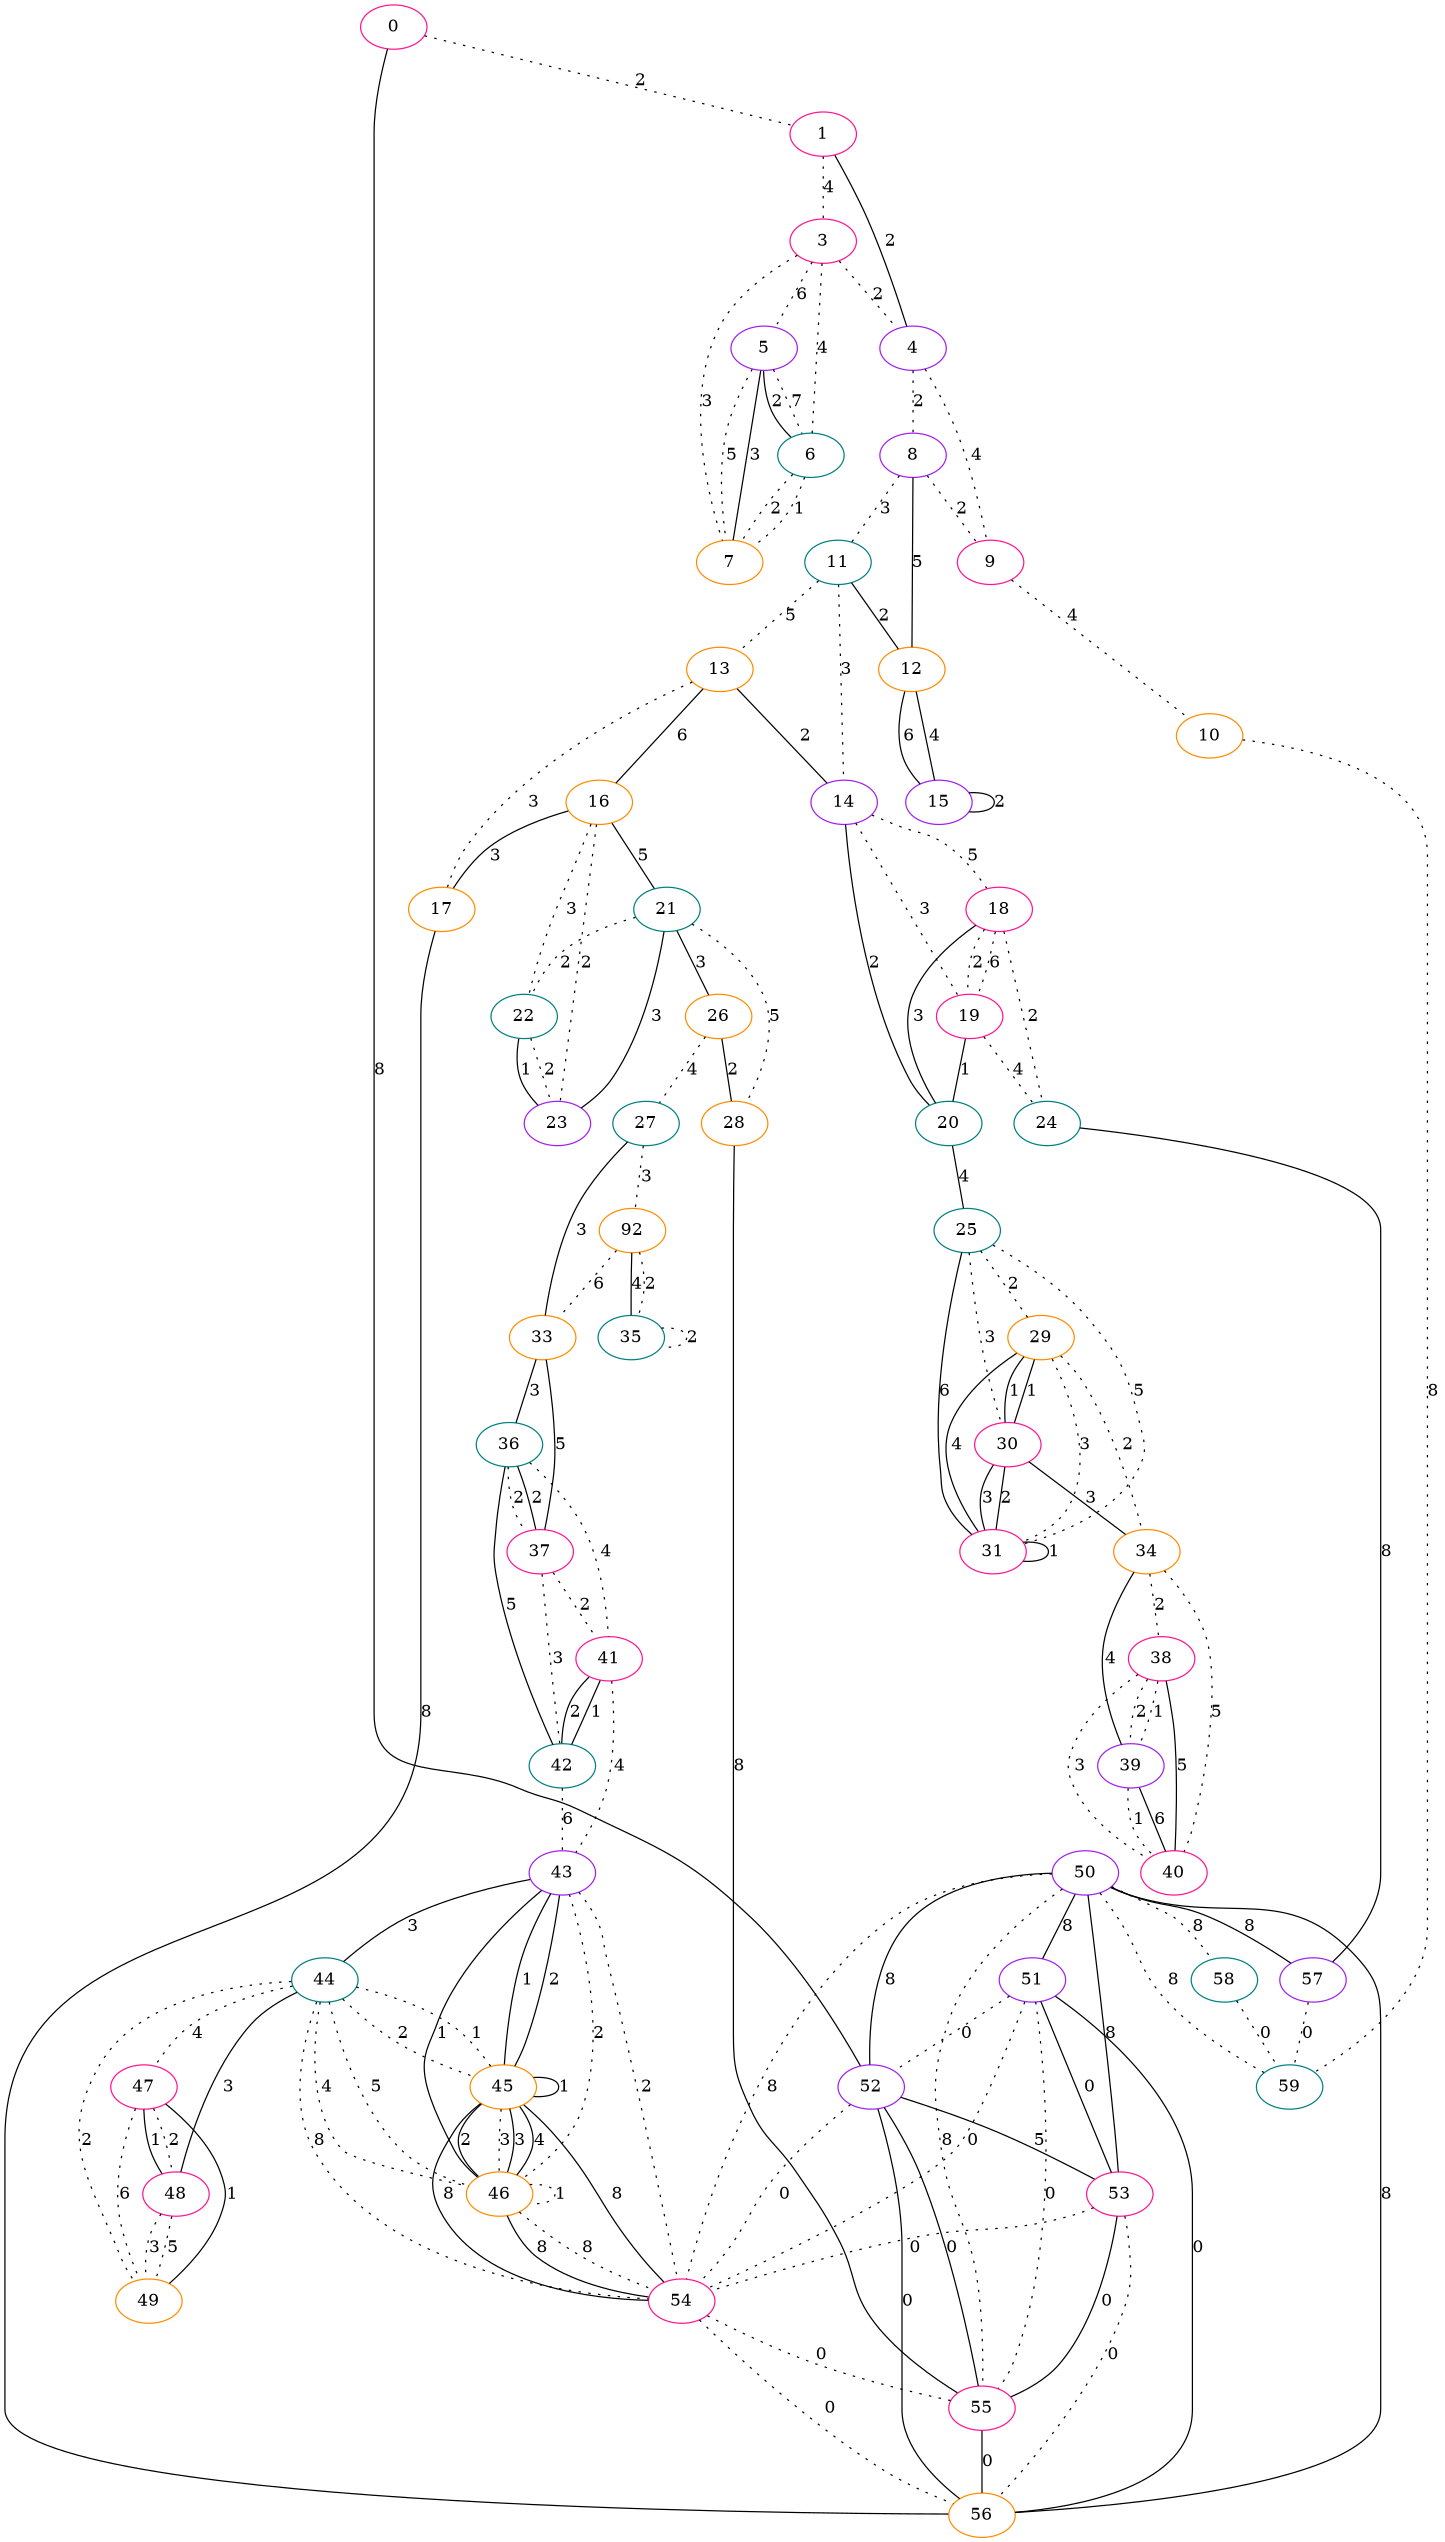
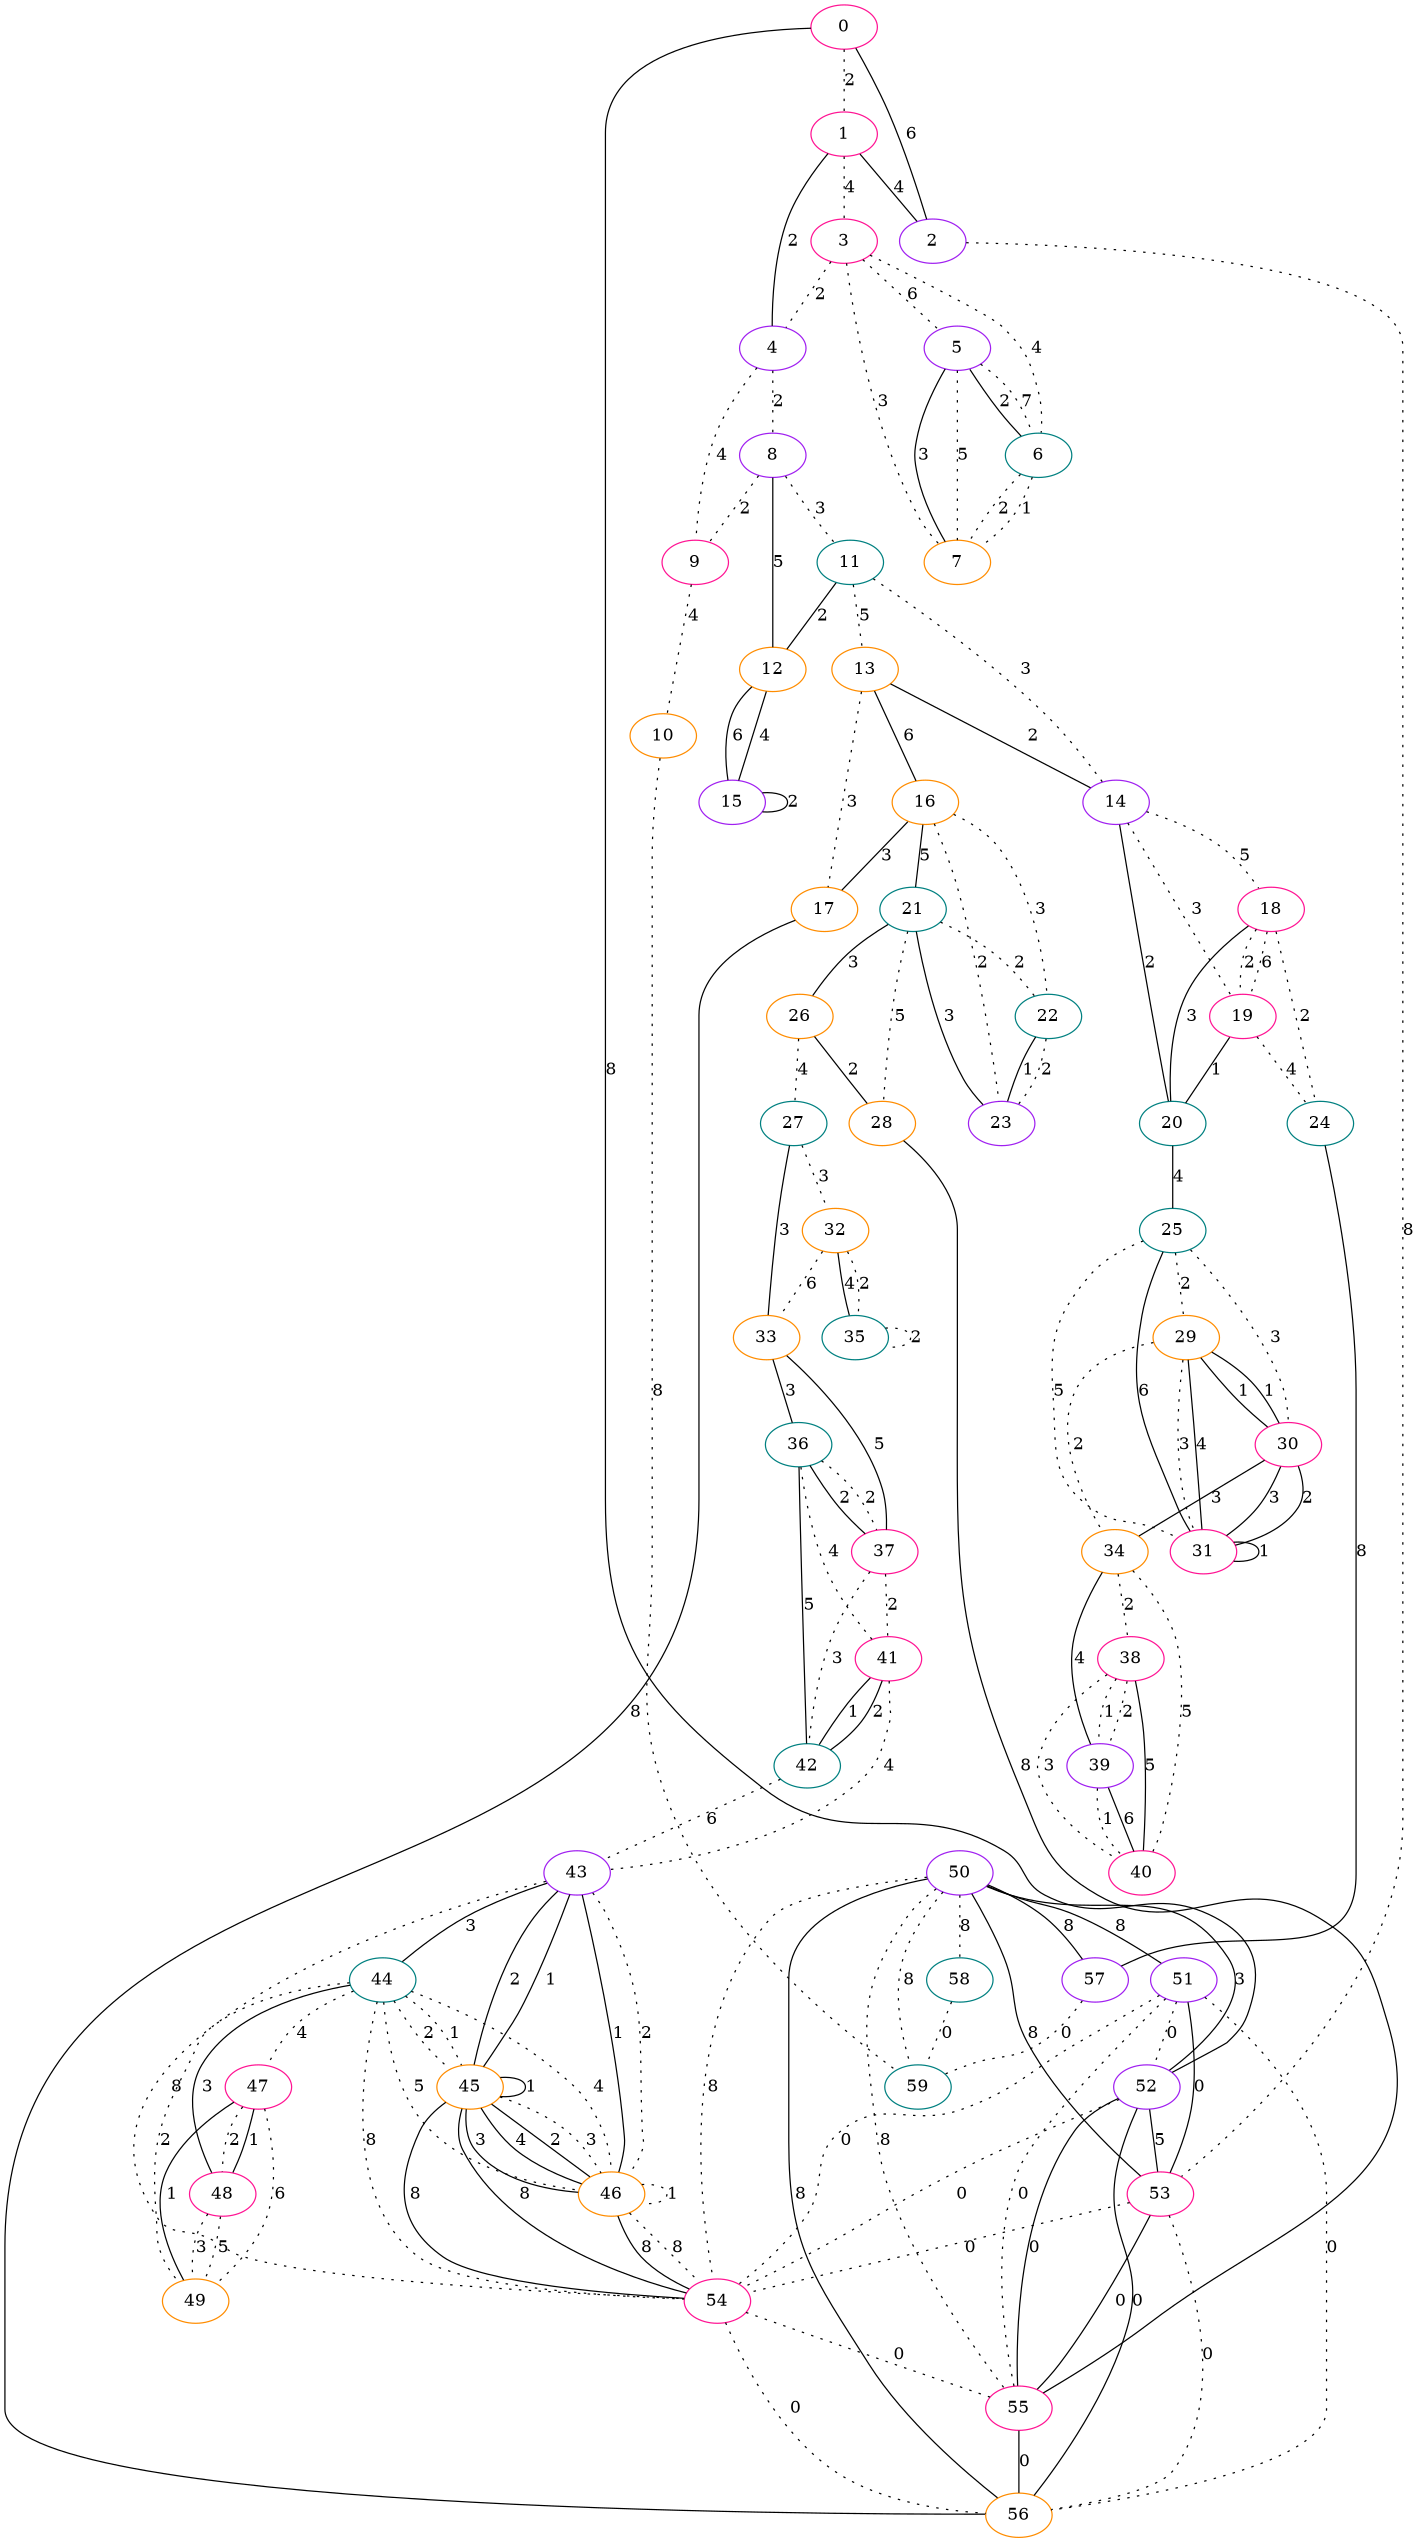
node "2": added
node "92": label "92" -> "32"
edge "50" -- "52": label "8" -> "3"
edge "43" -- "54": label "2" -> "8"
edge "51" -- "56": style solid -> dotted
